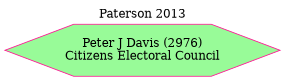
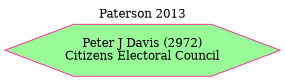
node "Peter J Davis (2976) Citizens Electoral Council": label "Peter J Davis (2976) Citizens Electoral Council" -> "Peter J Davis (2972) Citizens Electoral Council"
